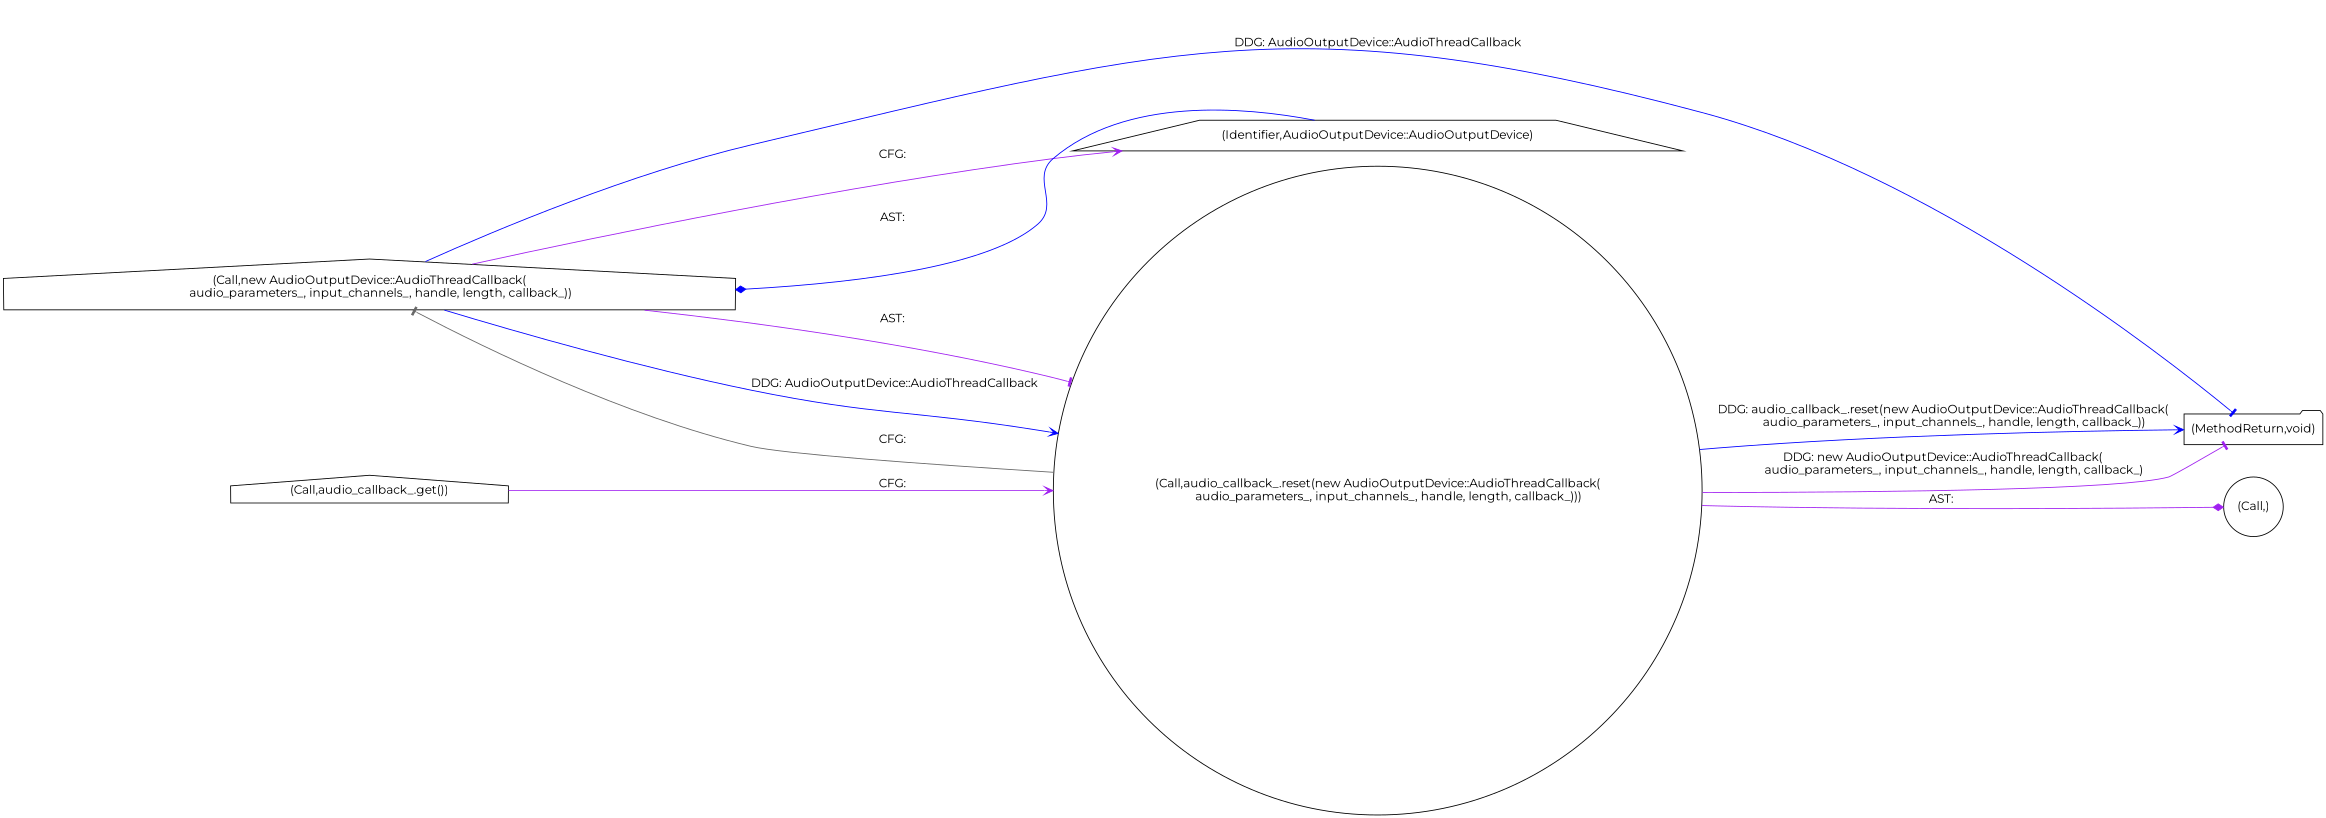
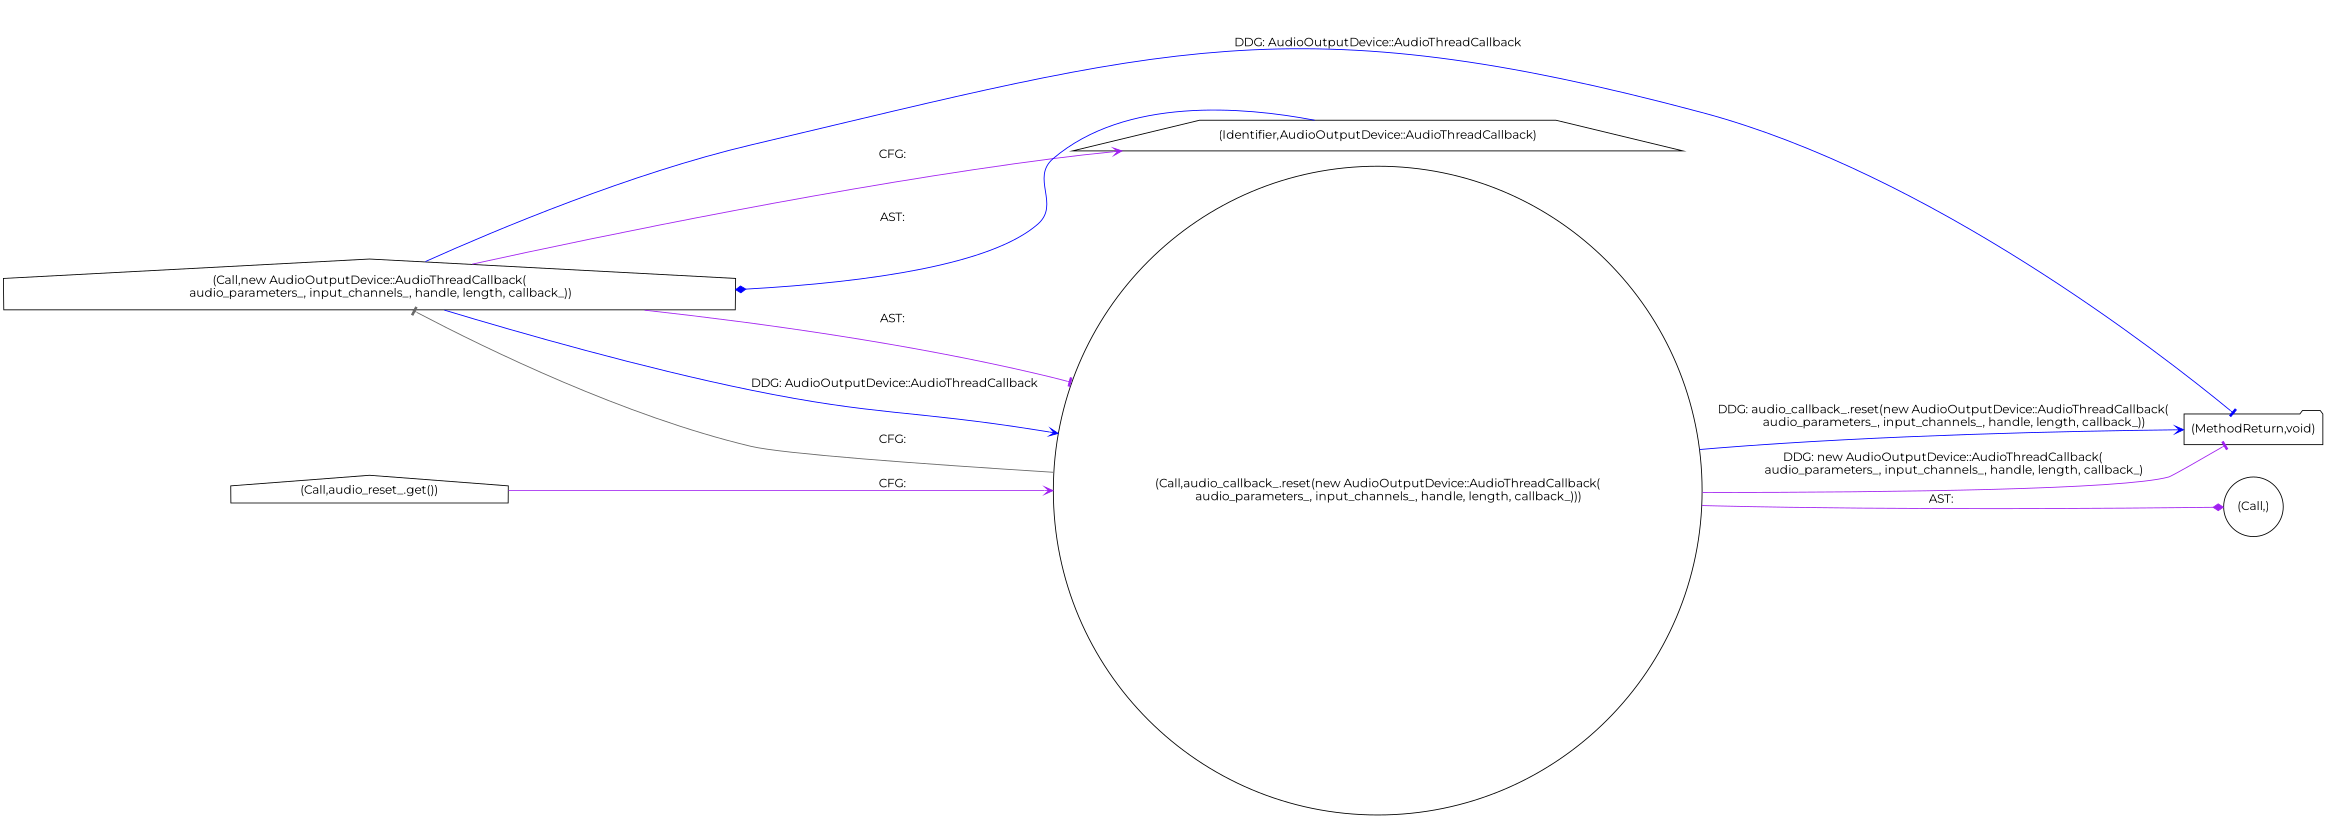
node "(Identifier,AudioOutputDevice::AudioOutputDevice)": label "(Identifier,AudioOutputDevice::AudioOutputDevice)" -> "(Identifier,AudioOutputDevice::AudioThreadCallback)"
node "(Call,audio_callback_.get())": label "(Call,audio_callback_.get())" -> "(Call,audio_reset_.get())"
